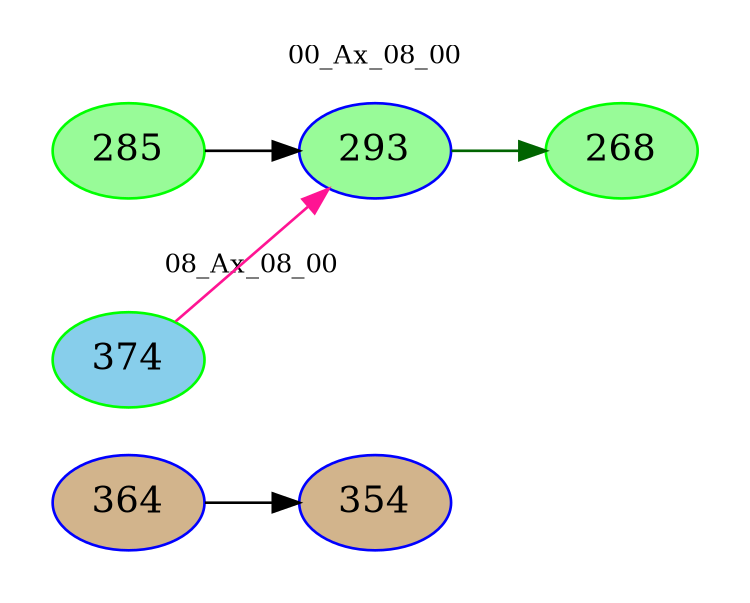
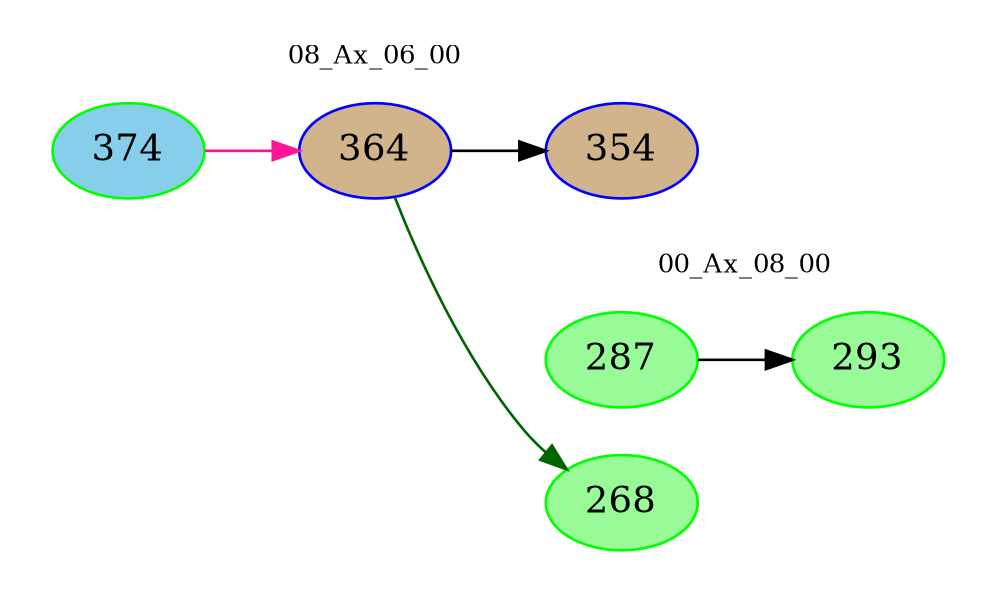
node "285": label "285" -> "287"
node "293": color blue -> green
edge "293" -> "268": now "364" -> "268"
edge "374" -> "293": now "374" -> "364"
cluster "08_Ax_08_00": label "08_Ax_08_00" -> "08_Ax_06_00"
